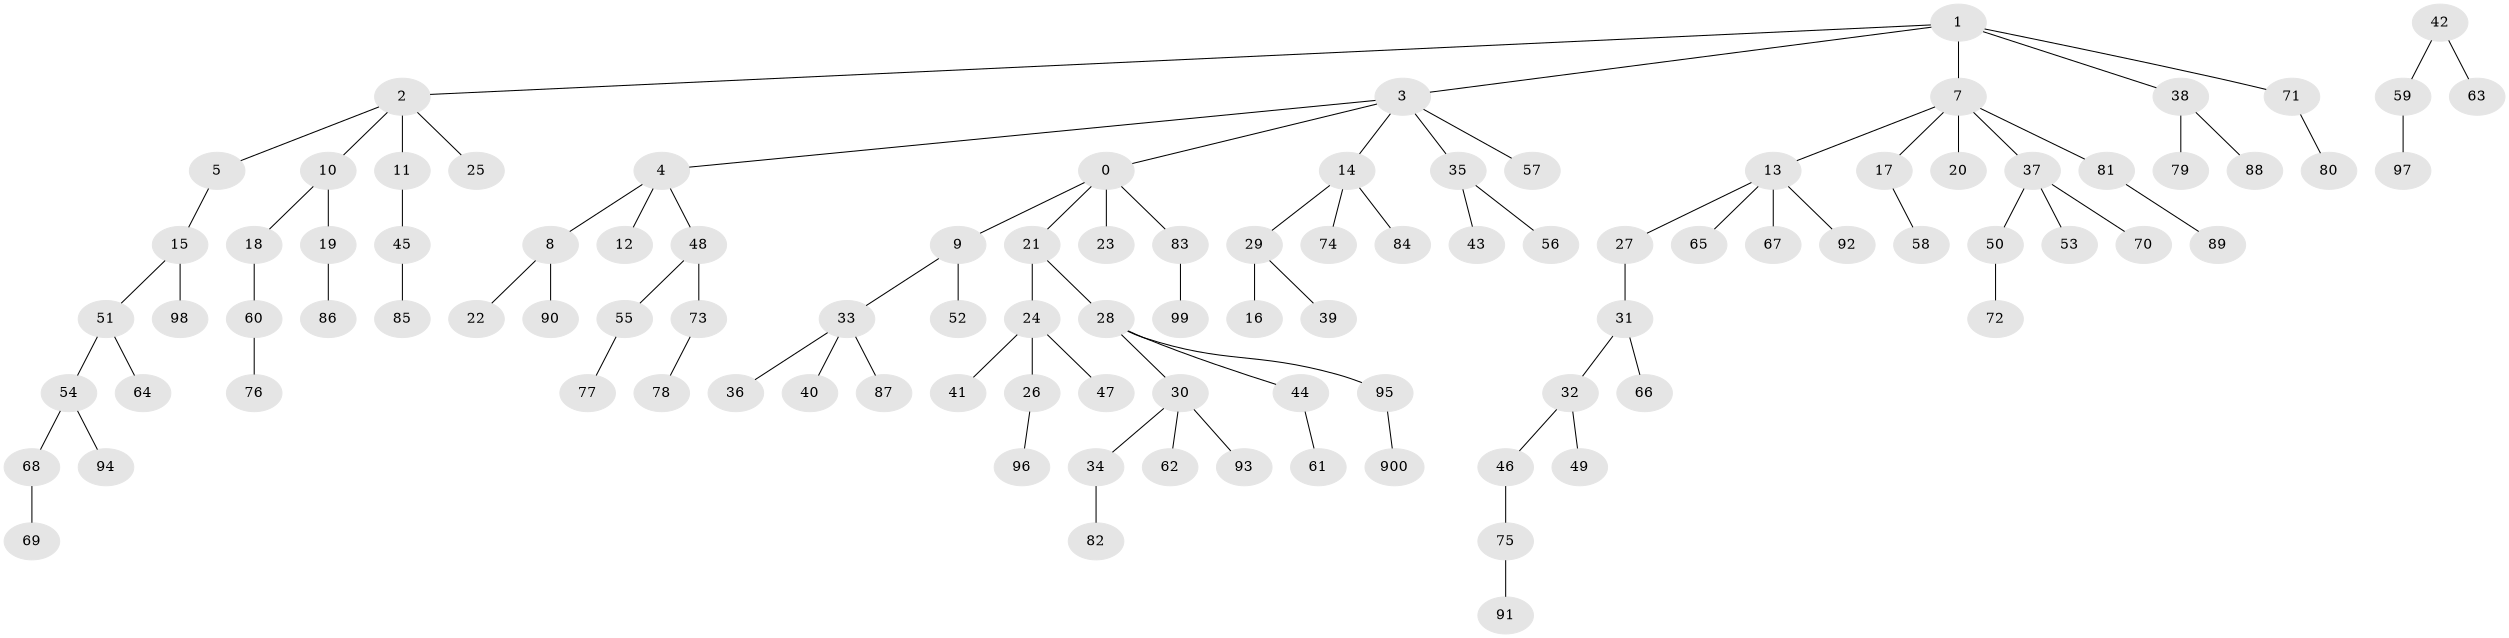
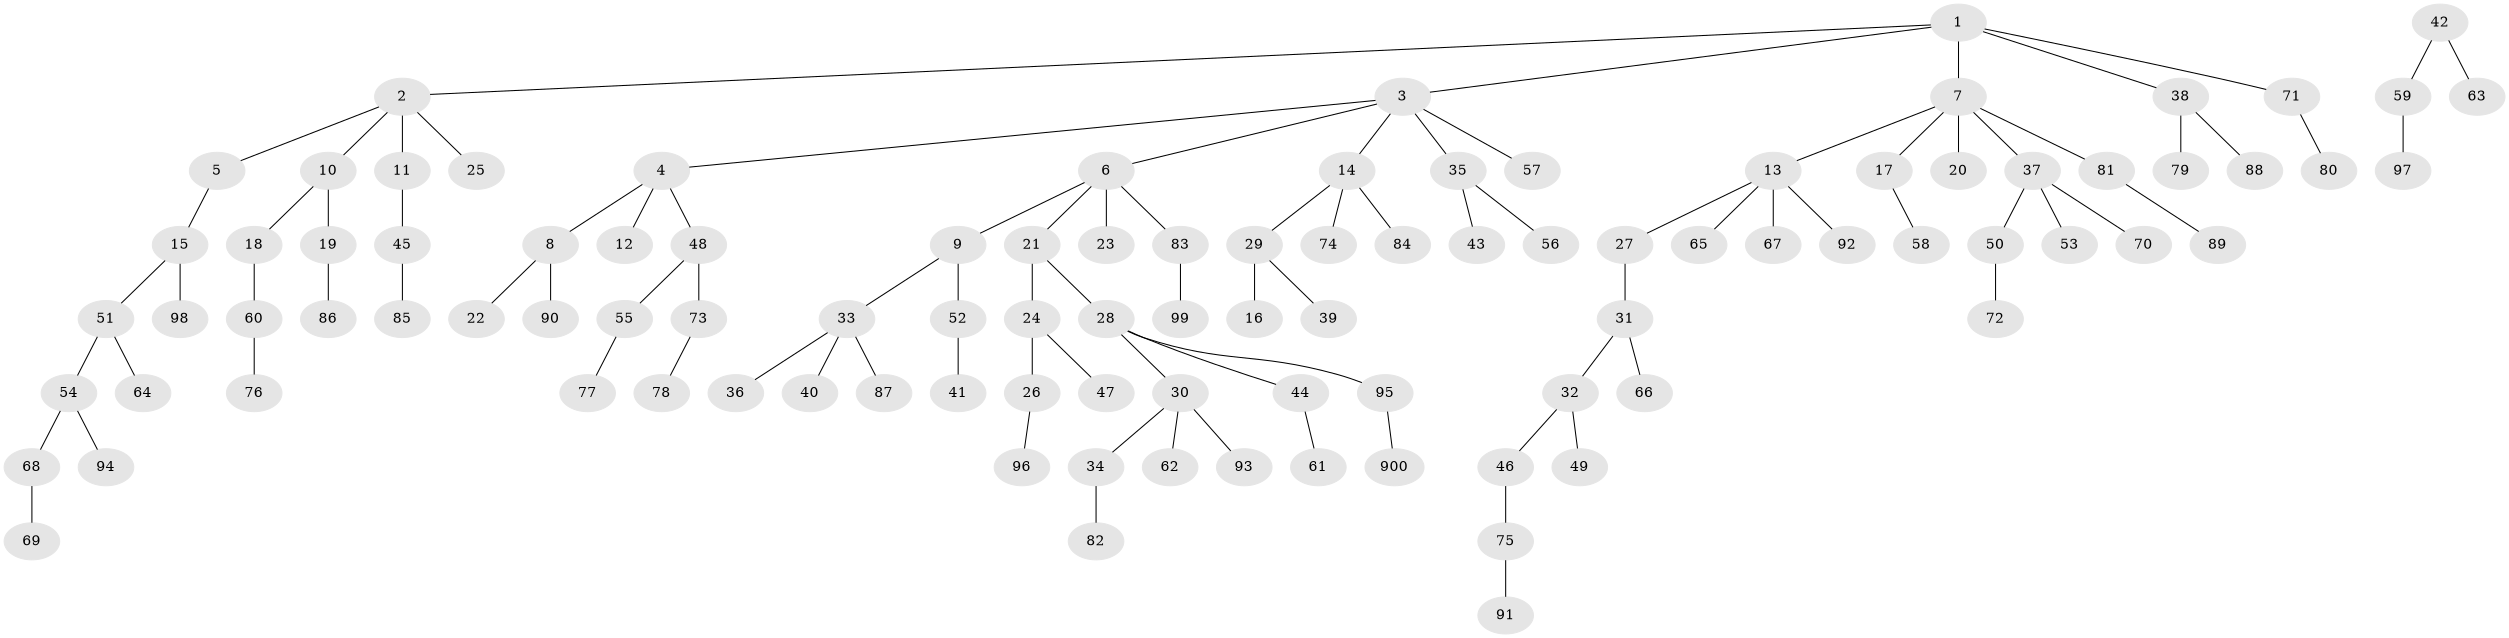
node "0": label "0" -> "6"
edge "24" -- "41": now "52" -- "41"
